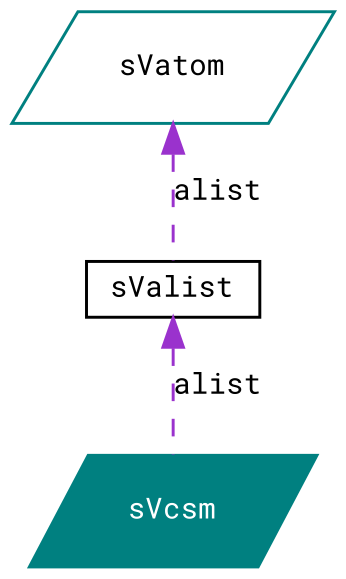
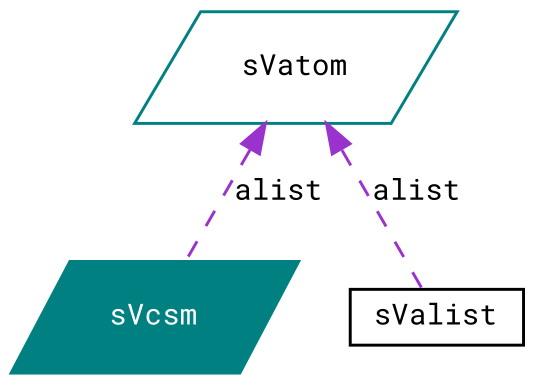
edge "sVcsm" -> "sValist": now "sVcsm" -> "sVatom"
